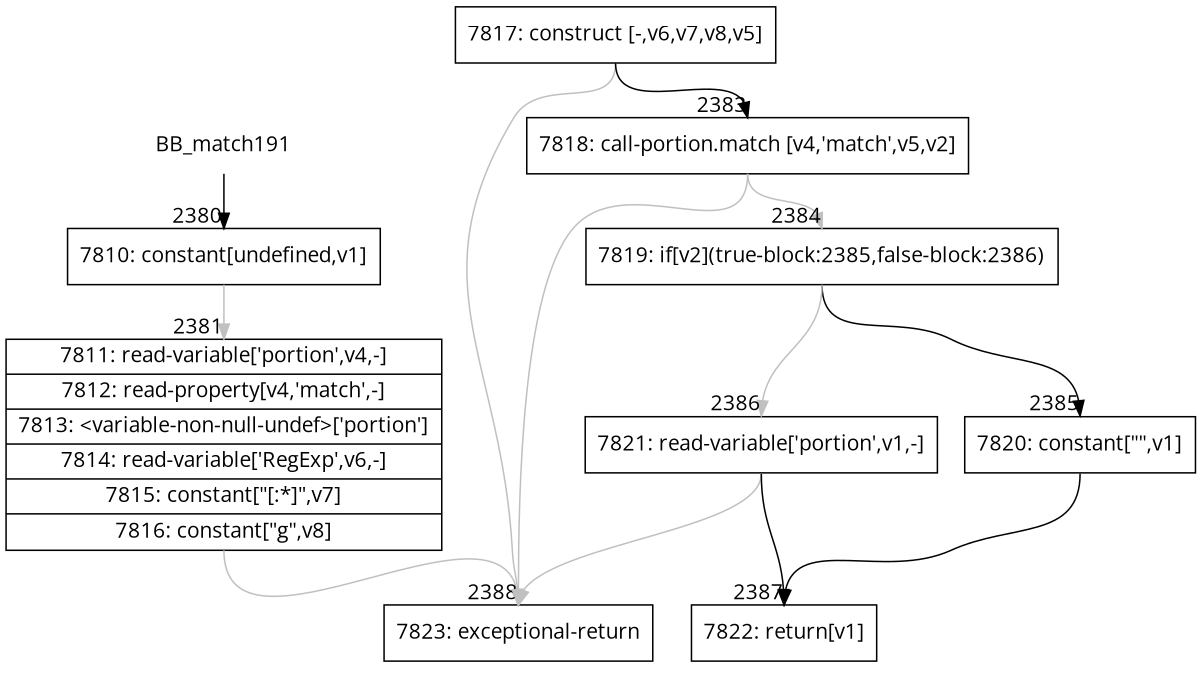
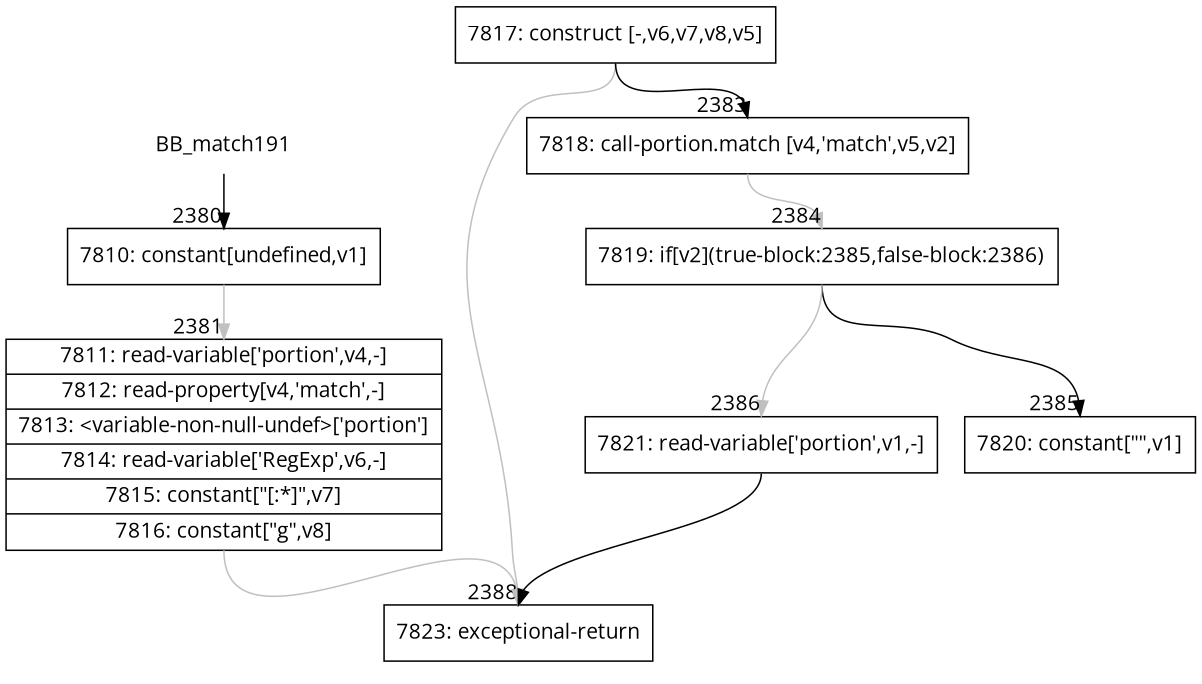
edge "7818: call-portion.match [v4,'match',v5,v2]" -> "7823: exceptional-return": removed
edge "7821: read-variable['portion',v1,-]" -> "7823: exceptional-return": color gray -> black
node "7822: return[v1]": removed
